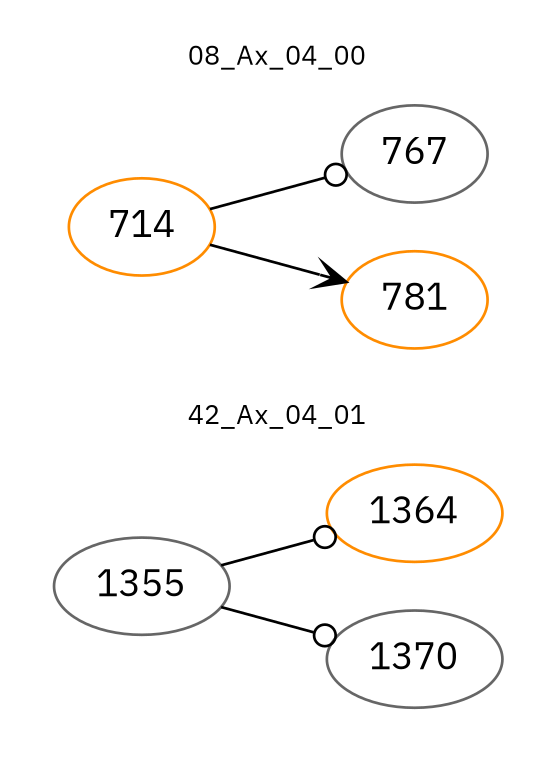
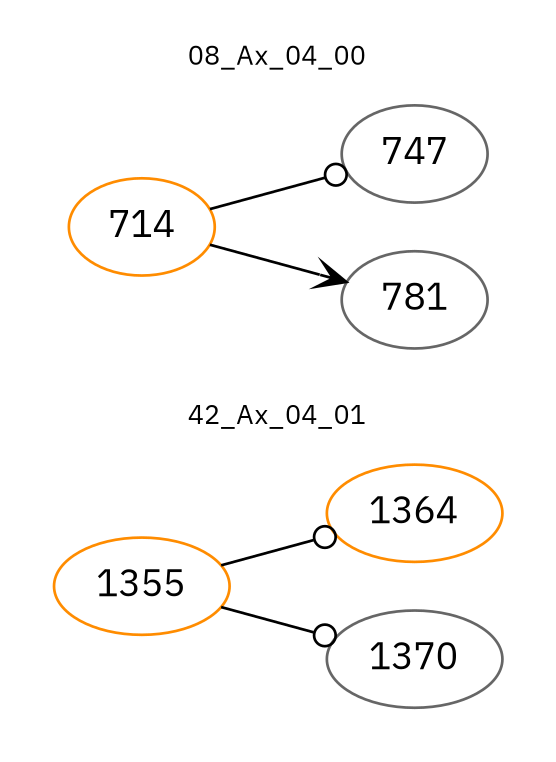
node "767": label "767" -> "747"
node "781": color darkorange -> gray40
node "1355": color gray40 -> darkorange
